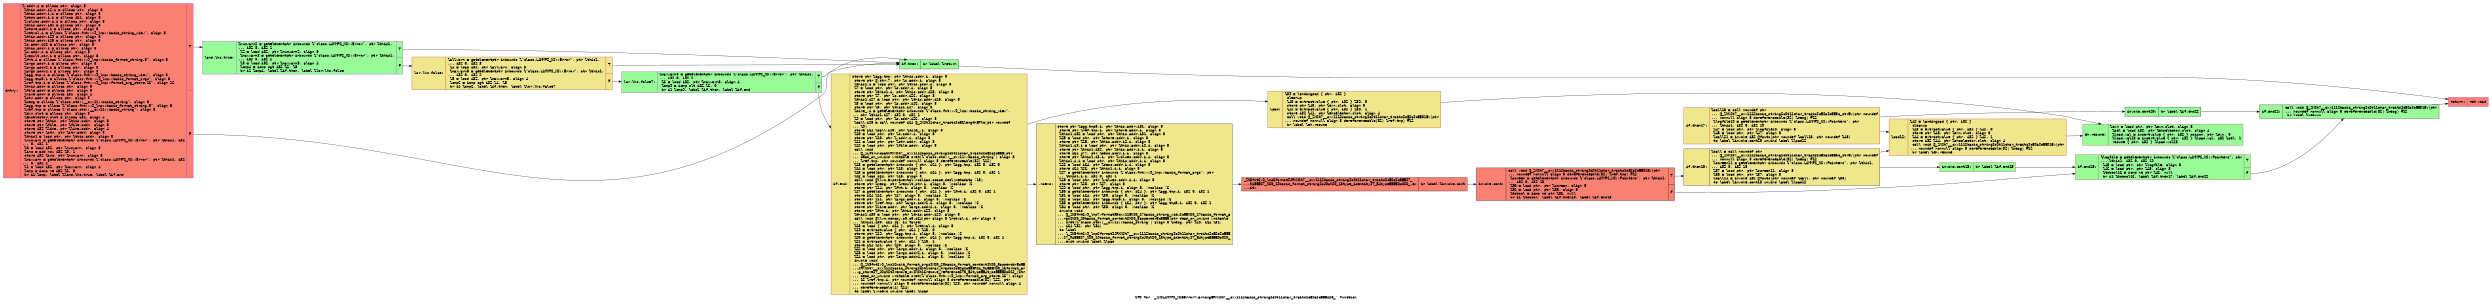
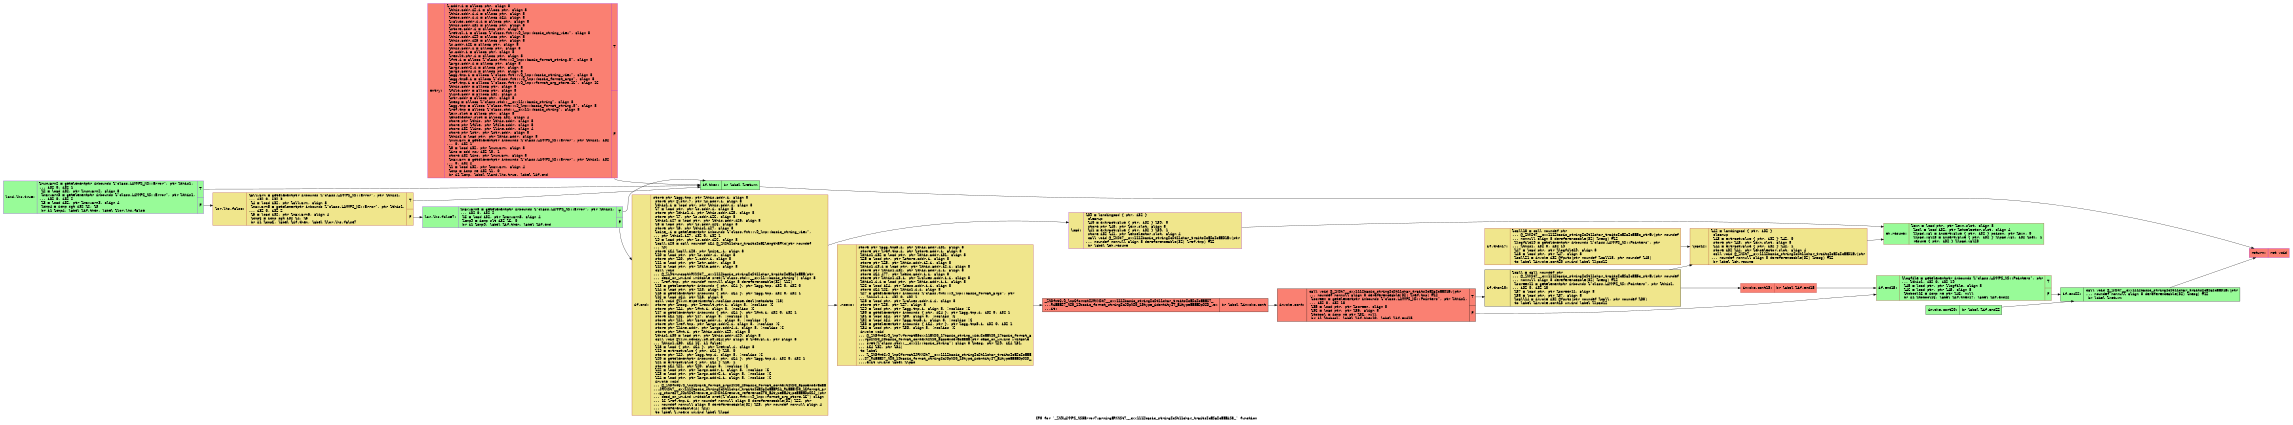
edge "entry:" -> "land.lhs.true:": removed
node "lpad:": color brown -> purple
edge "if.then17:" -> "invoke.cont20:": removed
node "invoke.cont13:": fillcolor palegreen -> salmon
node ".noexc:": color black -> brown
